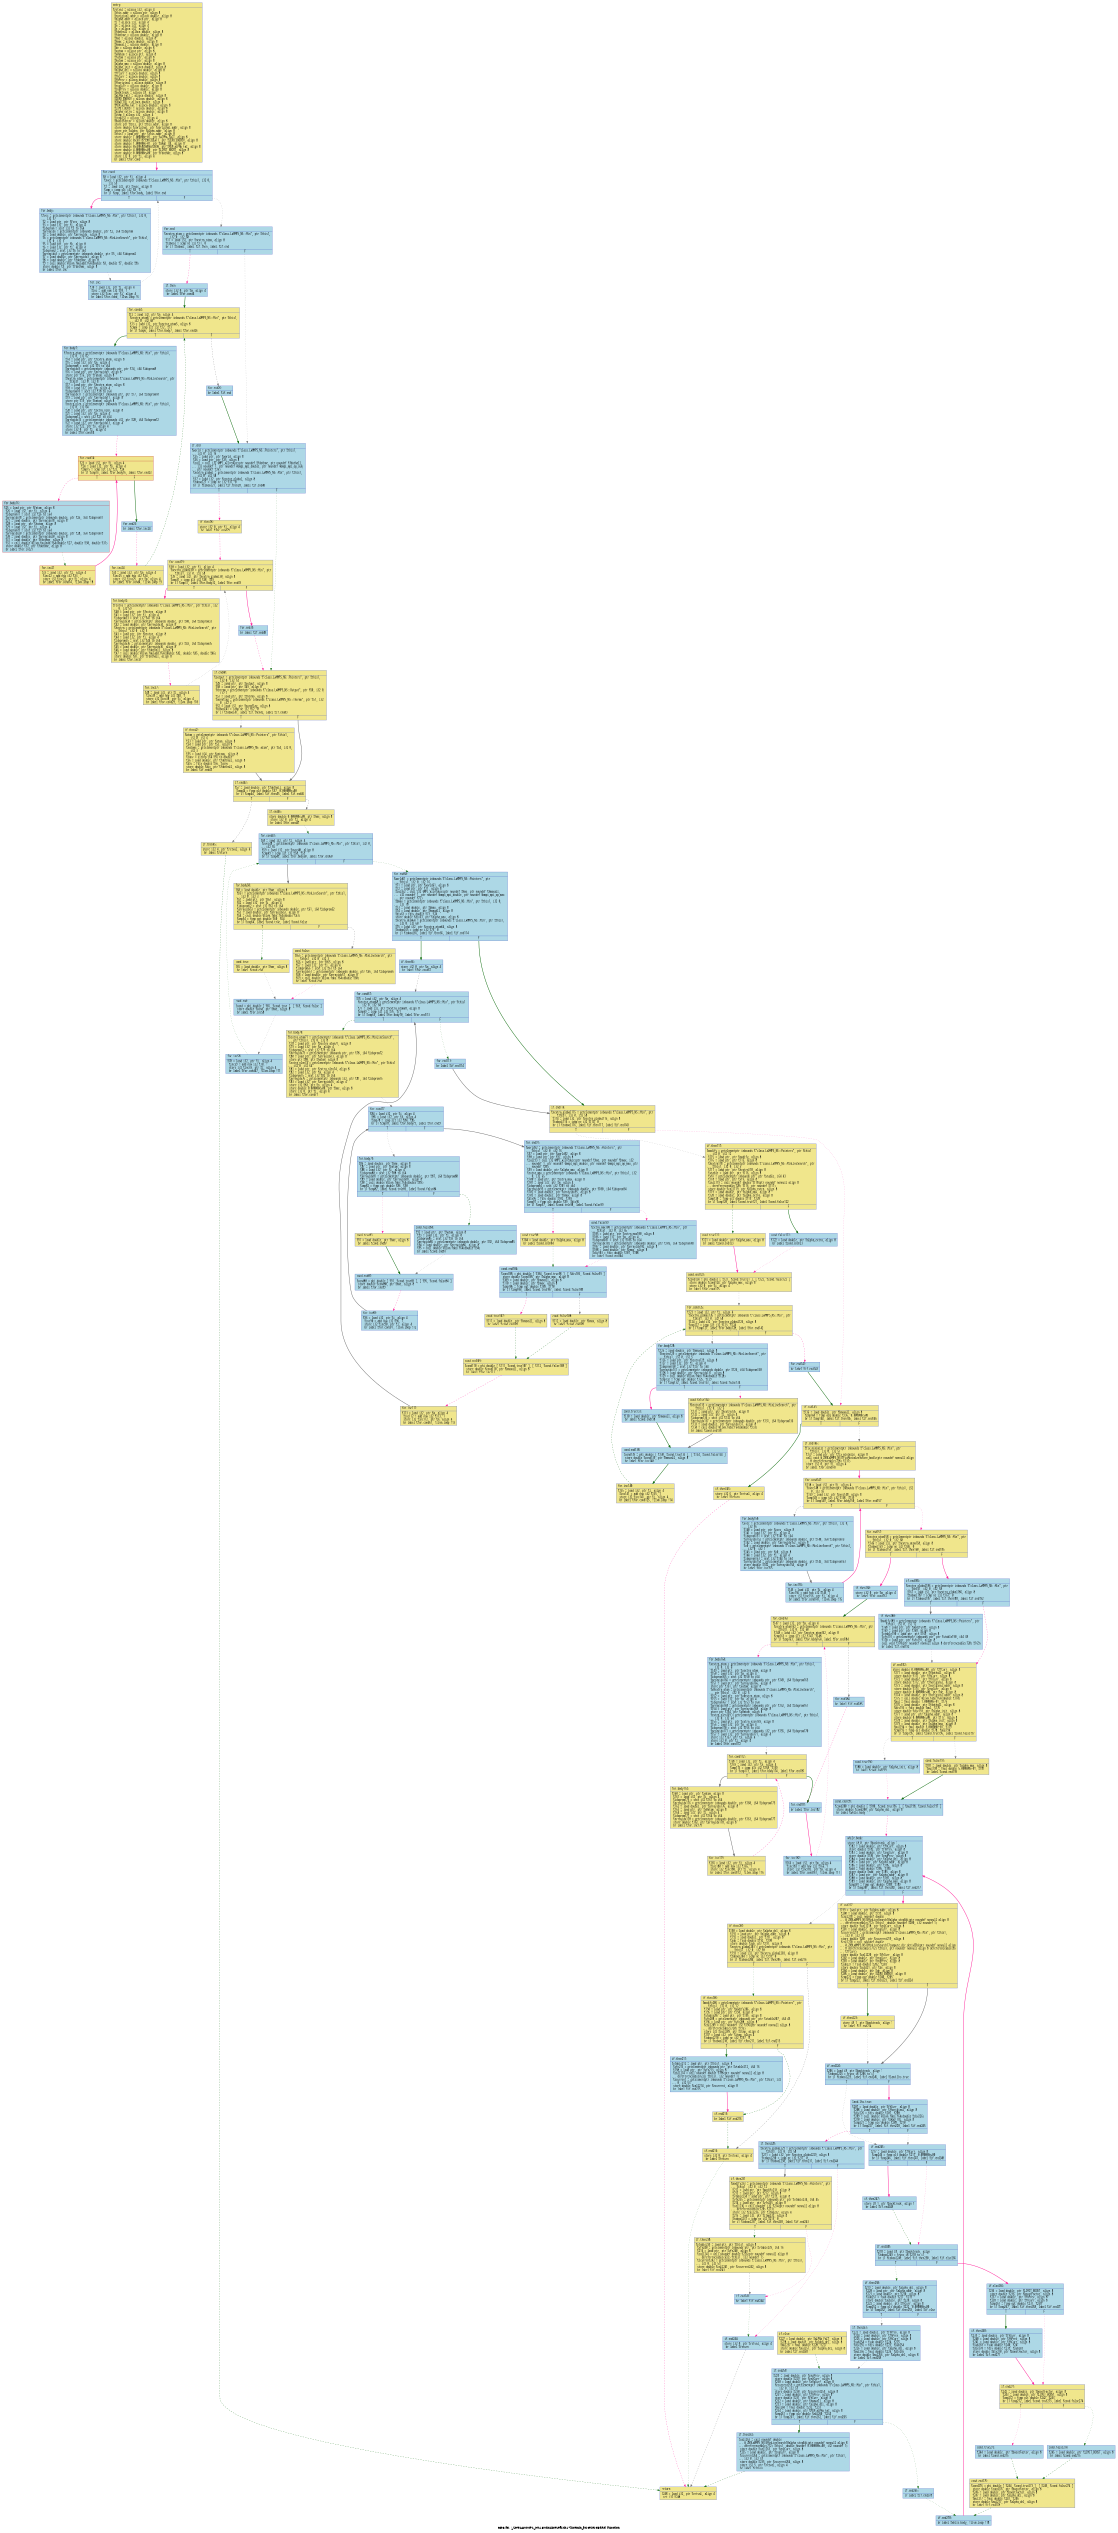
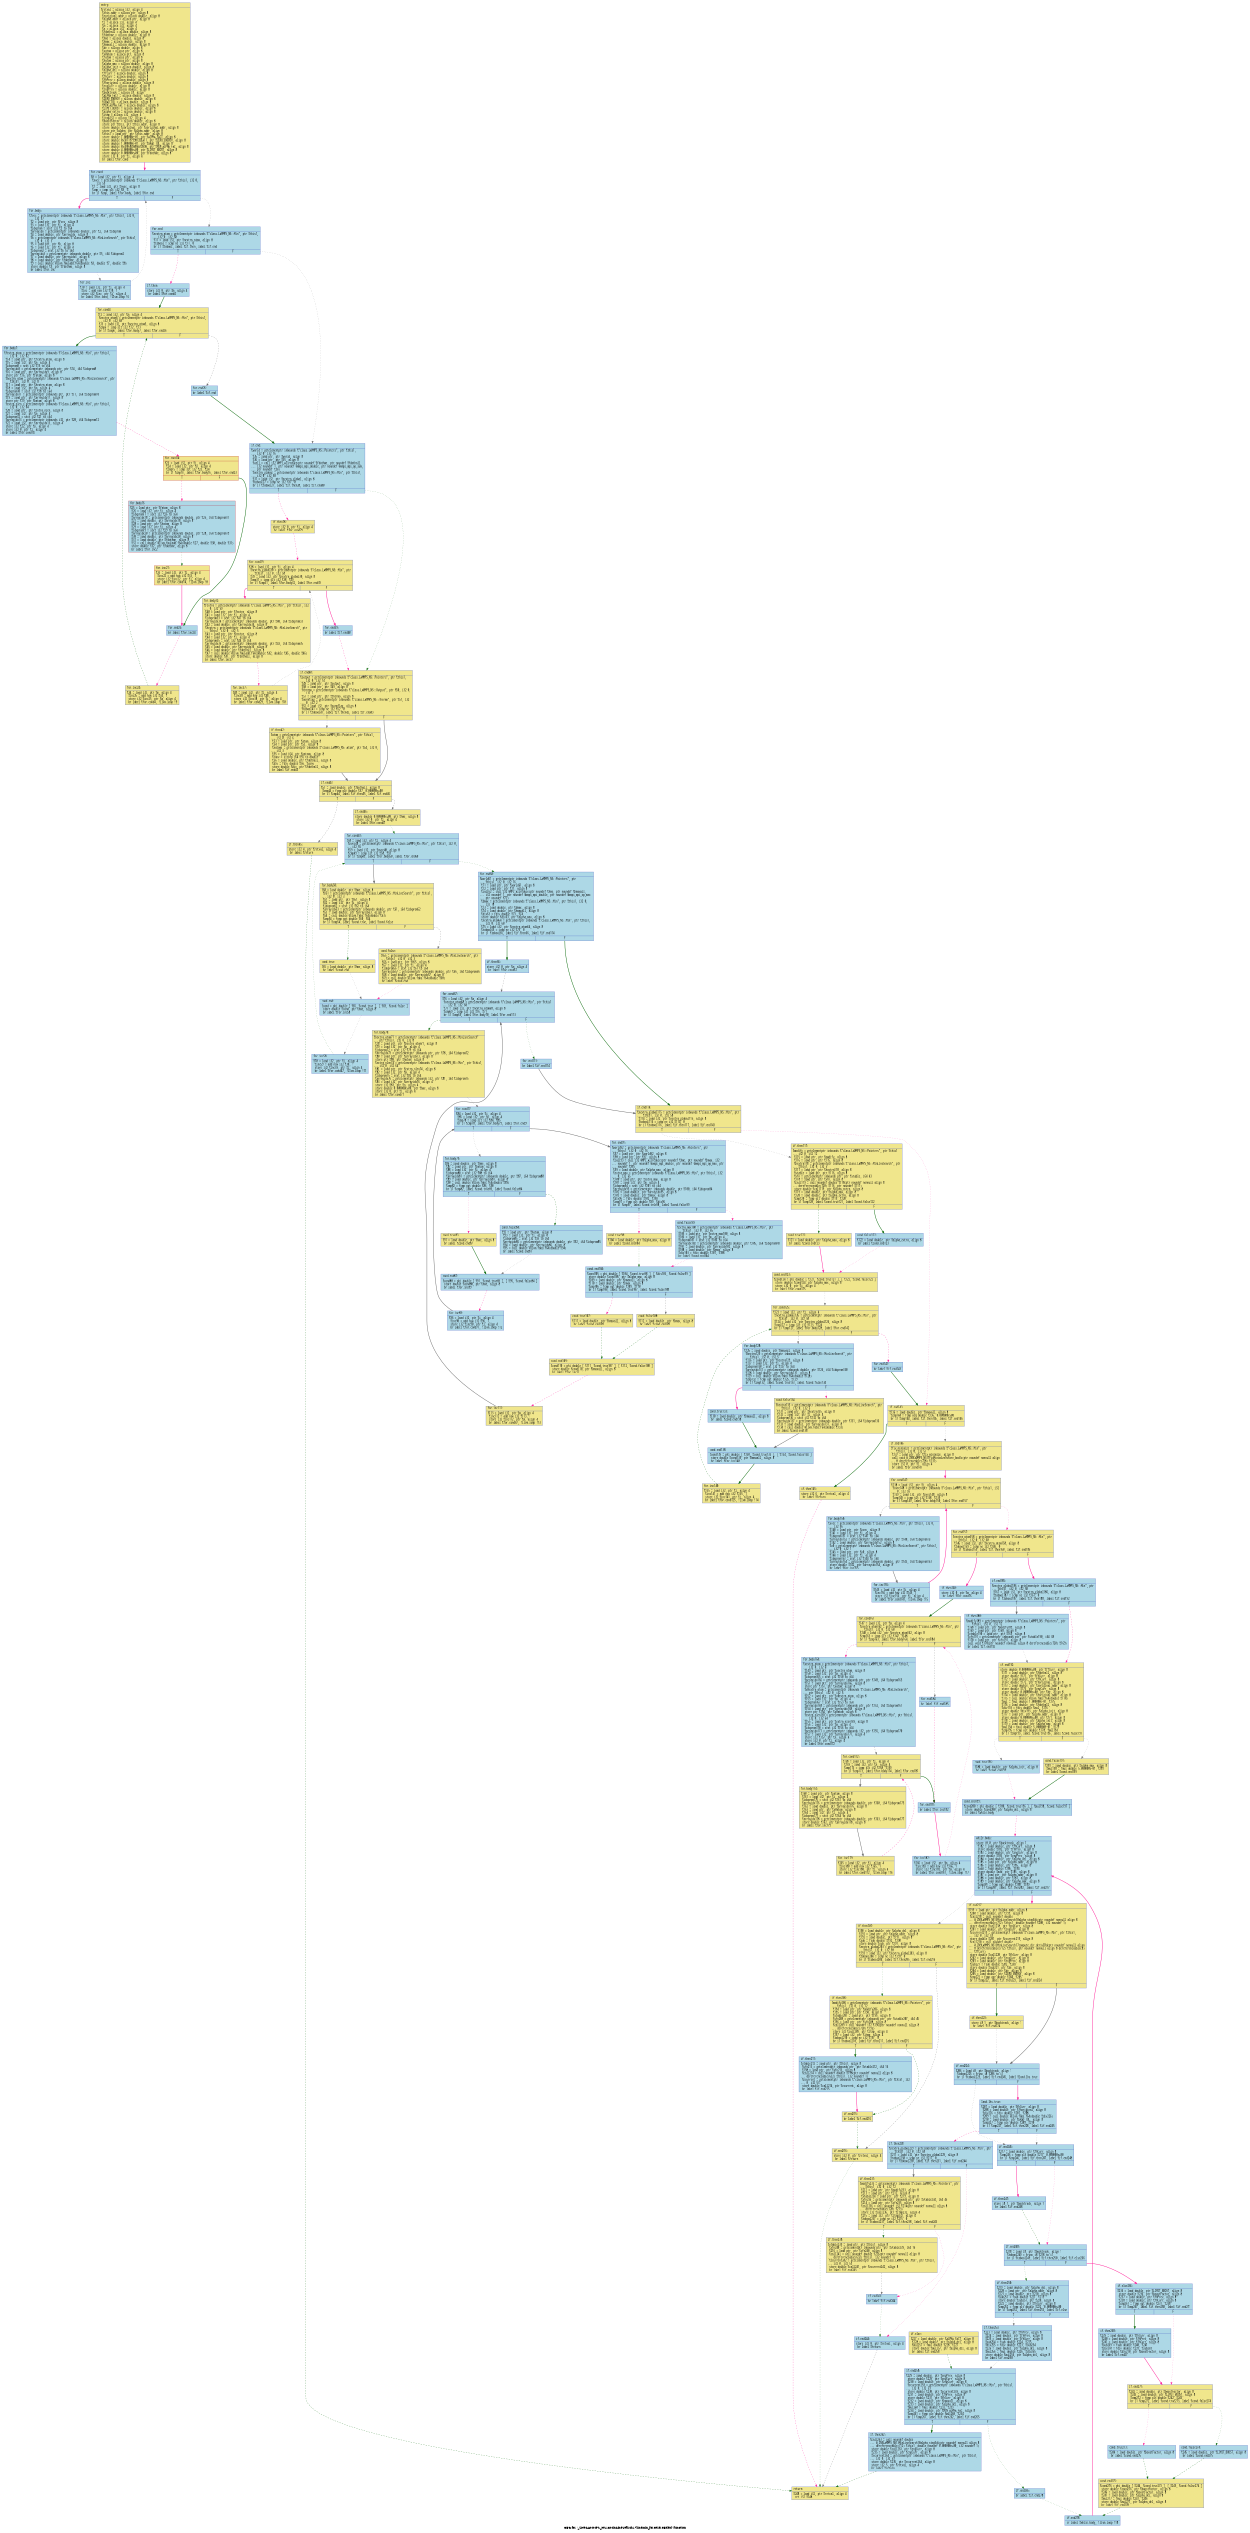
edge "for.inc21:" -> "for.cond14:": now "for.inc21:" -> "for.end23:"
